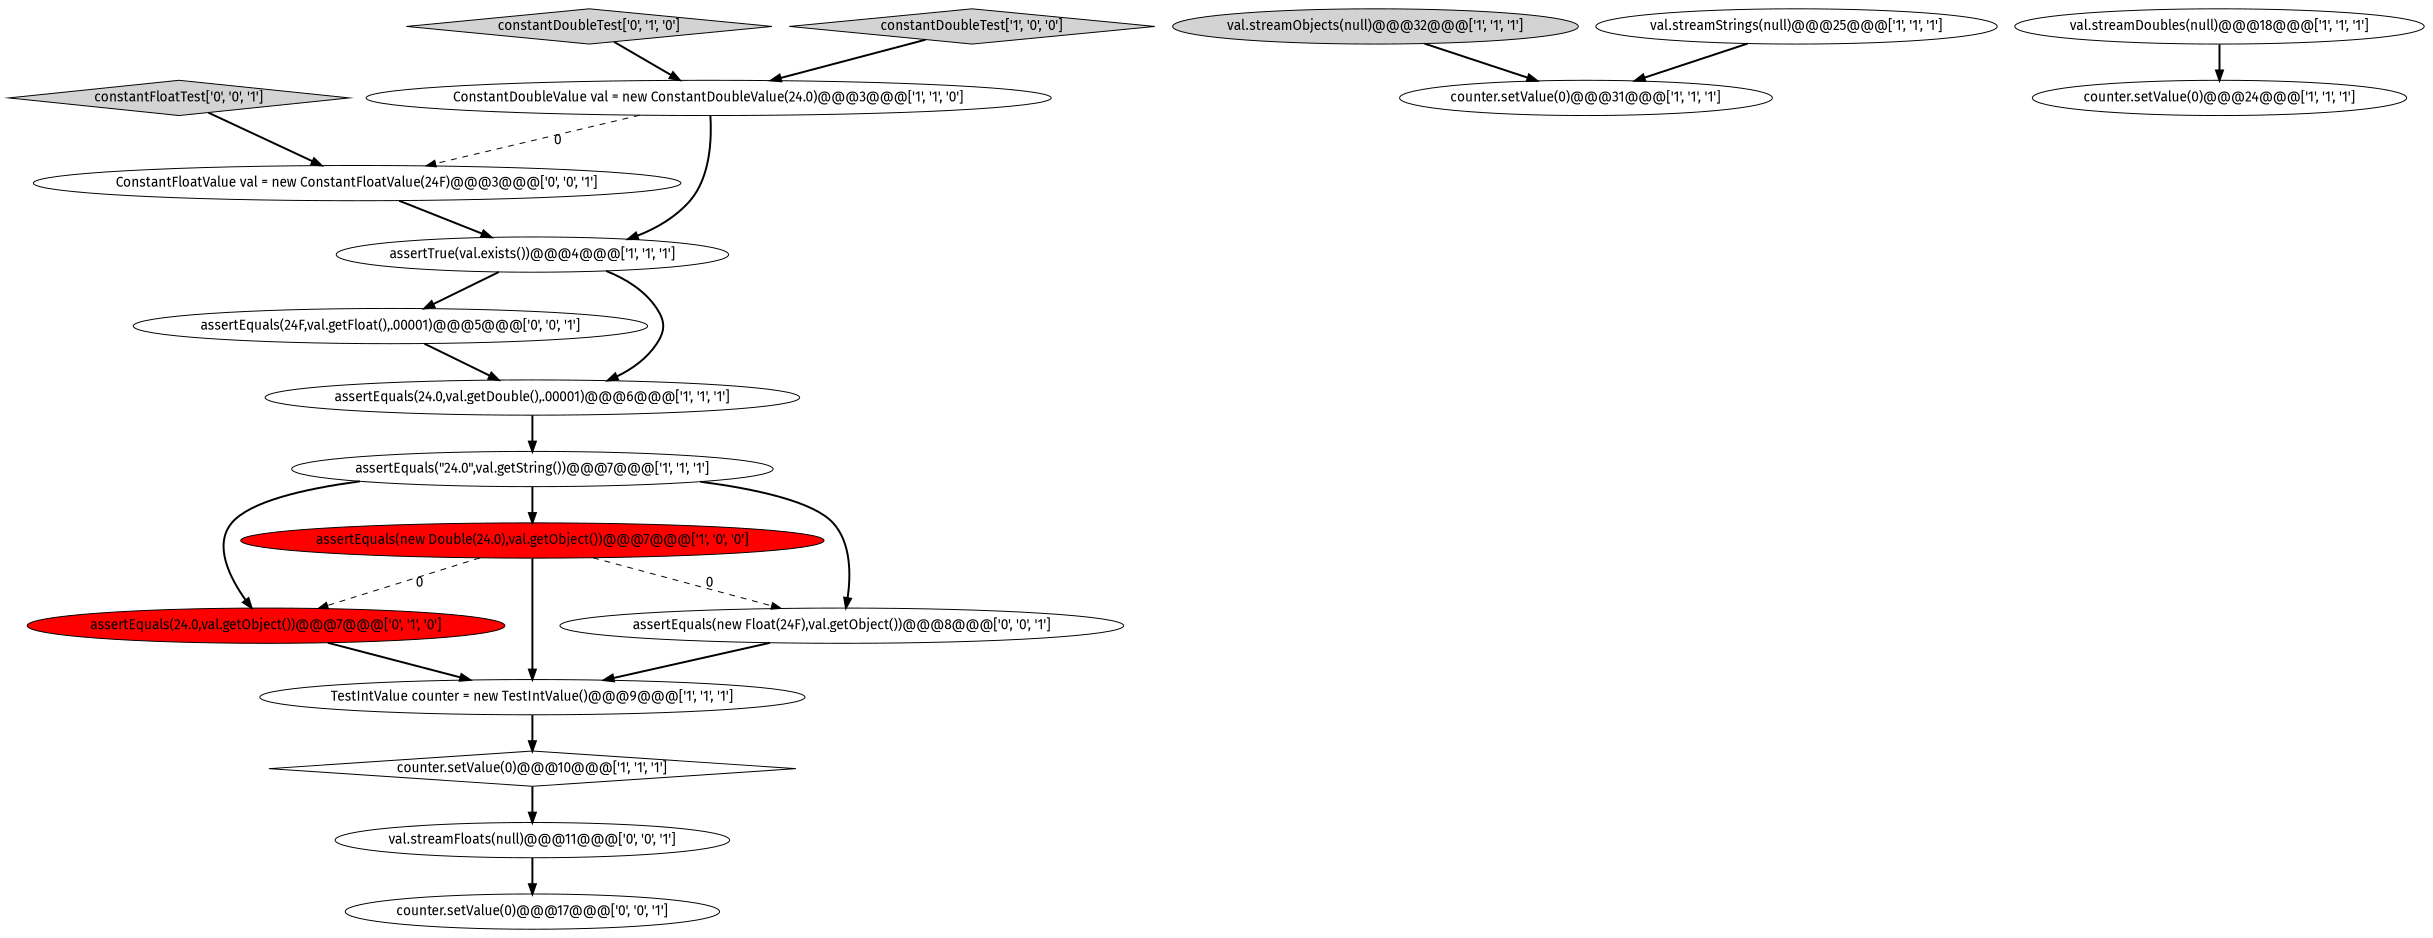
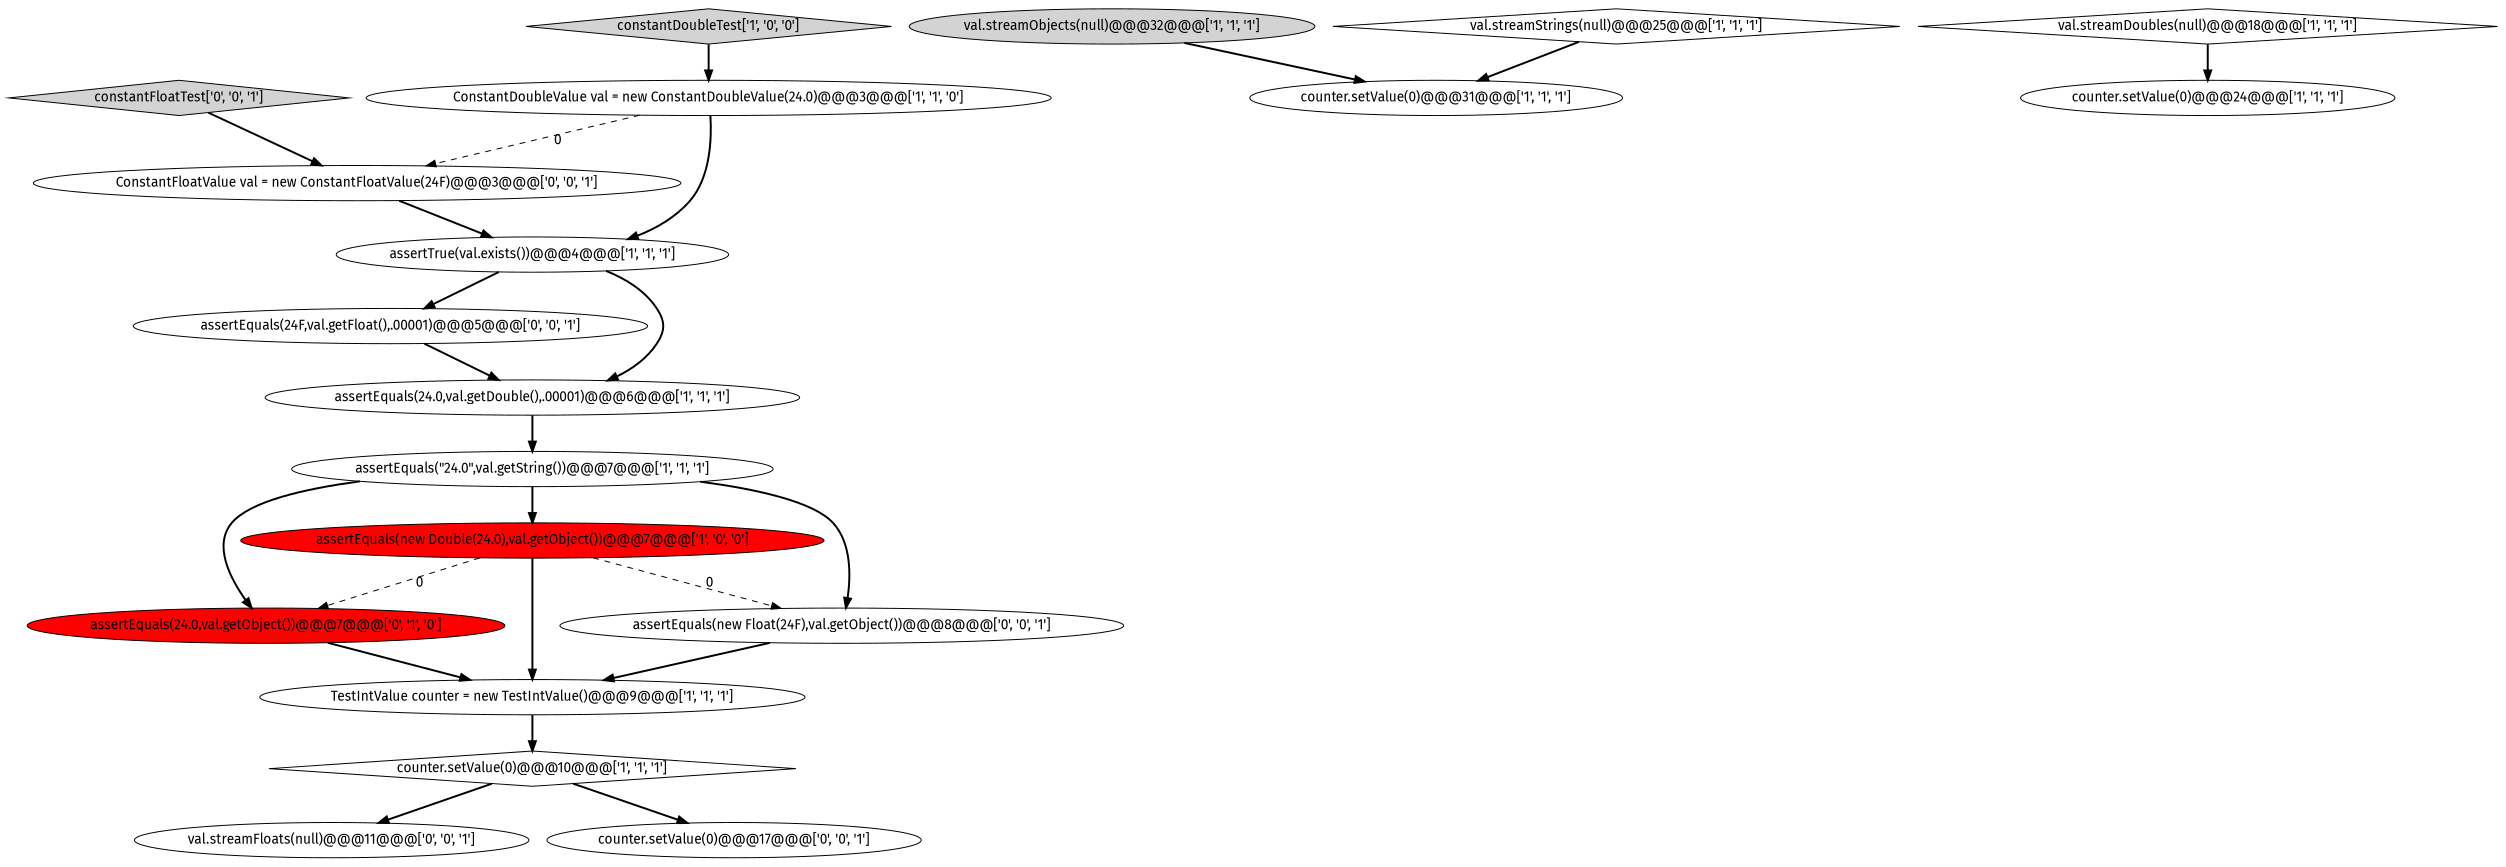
node "constantDoubleTest['0', '1', '0']": removed
node "val.streamStrings(null)@@@25@@@['1', '1', '1']": shape ellipse -> diamond
node "val.streamDoubles(null)@@@18@@@['1', '1', '1']": shape ellipse -> diamond
edge "val.streamFloats(null)@@@11@@@['0', '0', '1']" -> "counter.setValue(0)@@@17@@@['0', '0', '1']": now "counter.setValue(0)@@@10@@@['1', '1', '1']" -> "counter.setValue(0)@@@17@@@['0', '0', '1']"
